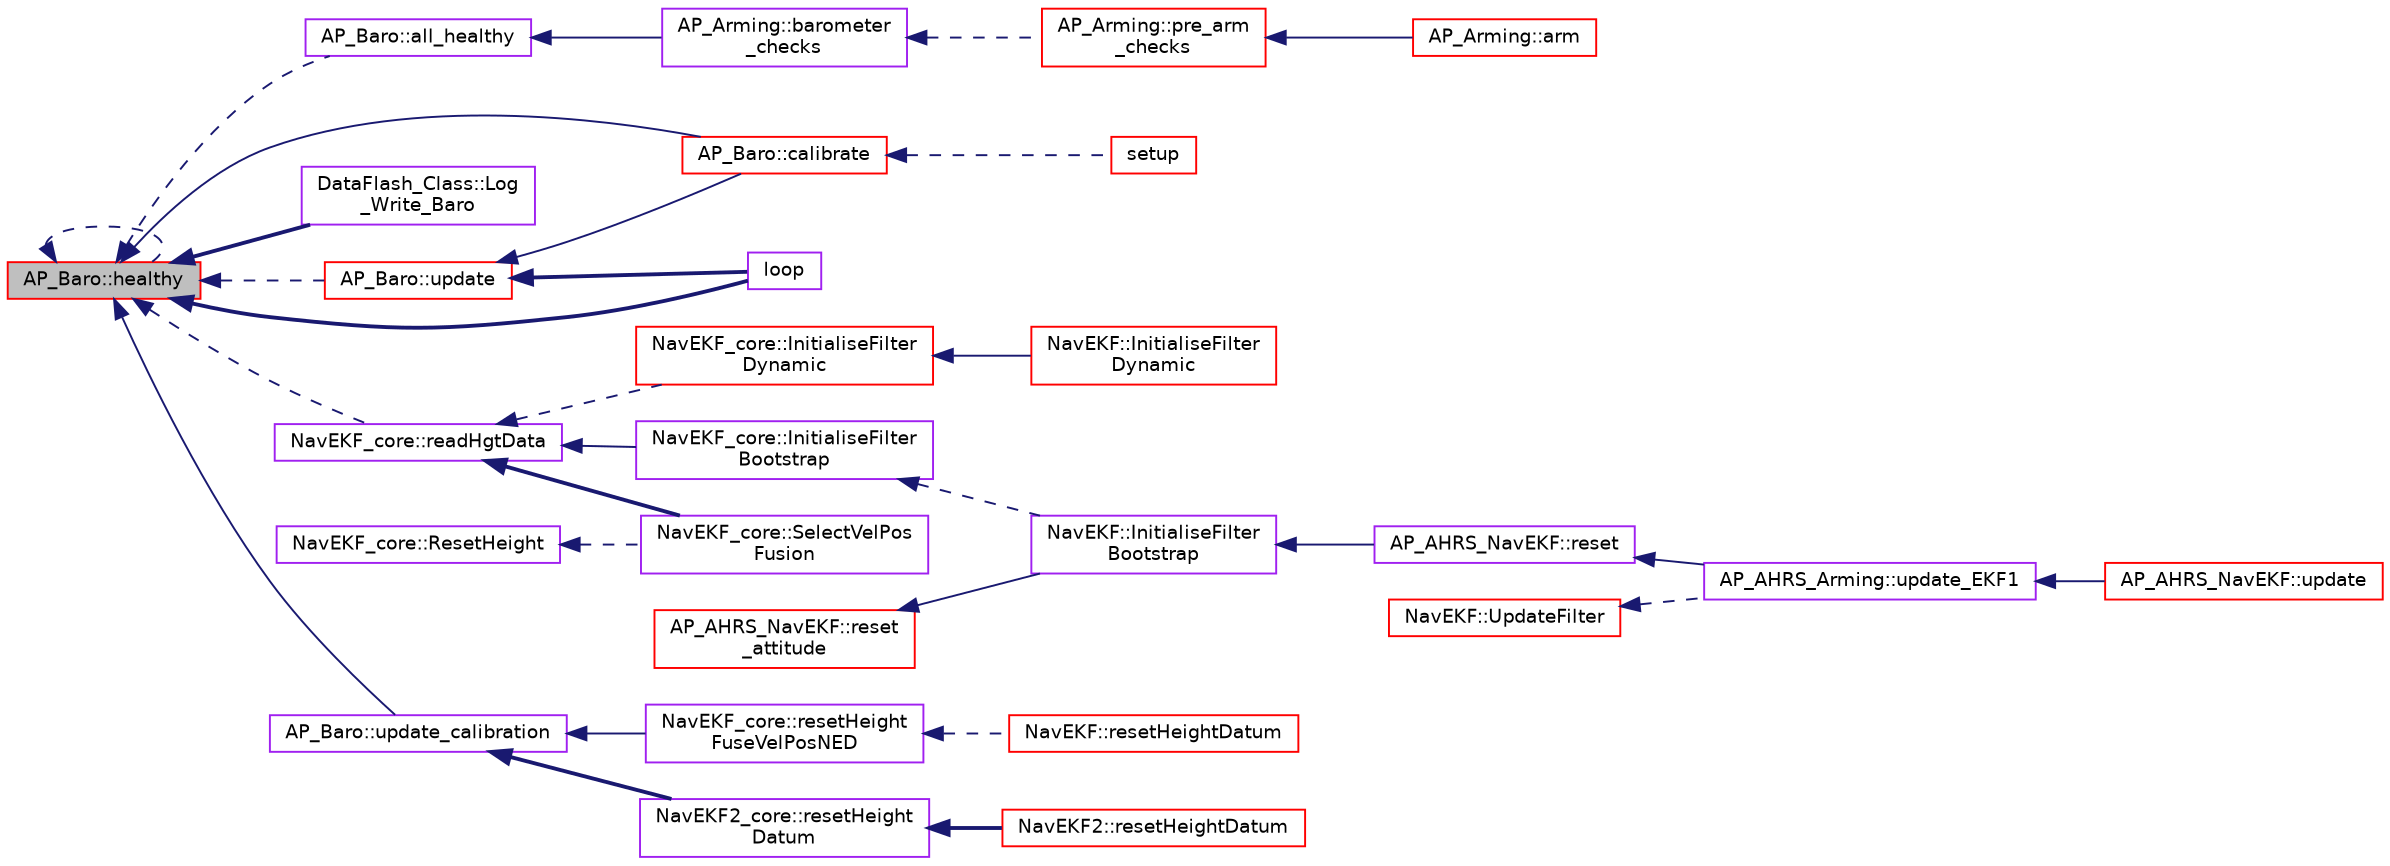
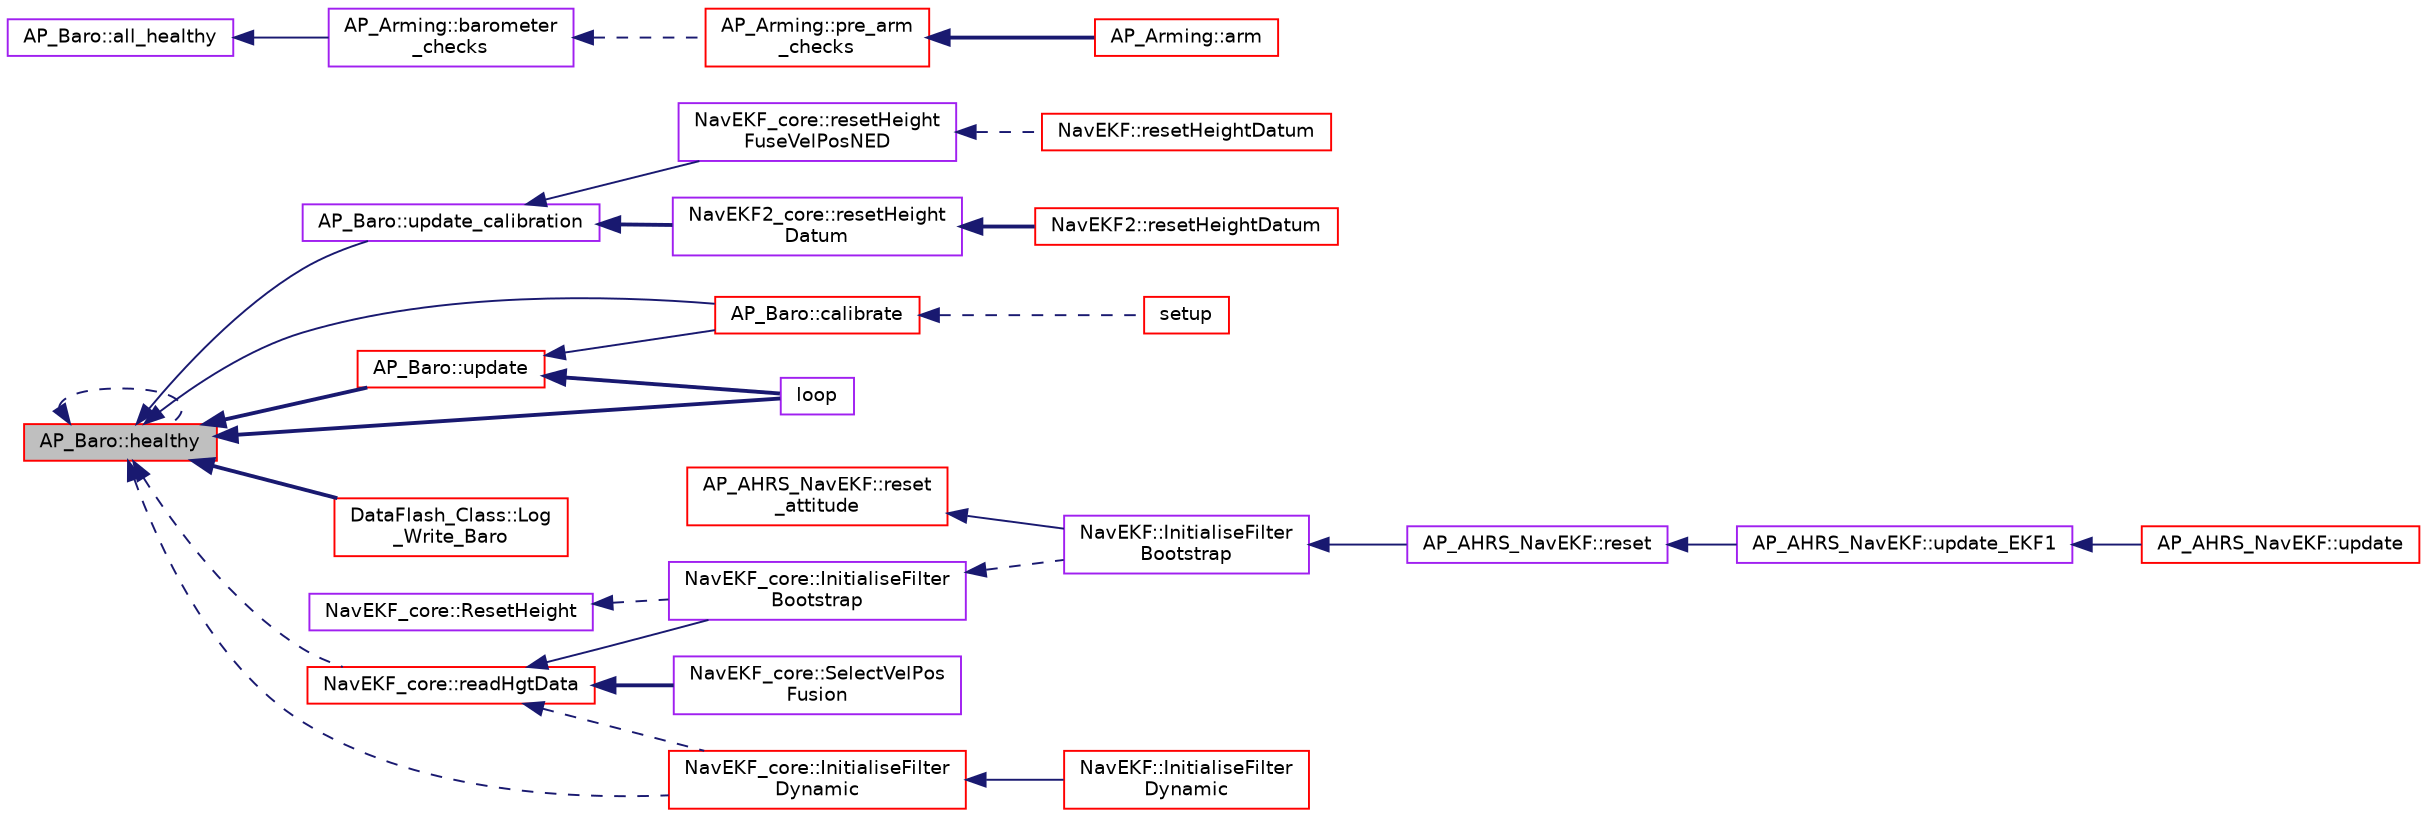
edge "AP_Arming::arm" -> "AP_Arming::pre_arm _checks": style solid -> bold
edge "AP_Baro::all_healthy" -> "AP_Baro::healthy": now "NavEKF_core::InitialiseFilter Dynamic" -> "AP_Baro::healthy"
node "DataFlash_Class::Log _Write_Baro": color purple -> red
edge "AP_Baro::update" -> "AP_Baro::healthy": style dashed -> bold
node "NavEKF_core::readHgtData": color purple -> red
edge "NavEKF_core::SelectVelPos Fusion" -> "NavEKF_core::ResetHeight": now "NavEKF_core::InitialiseFilter Bootstrap" -> "NavEKF_core::ResetHeight"
node "AP_AHRS_Arming::update_EKF1": label "AP_AHRS_Arming::update_EKF1" -> "AP_AHRS_NavEKF::update_EKF1"
node "NavEKF::UpdateFilter": removed
